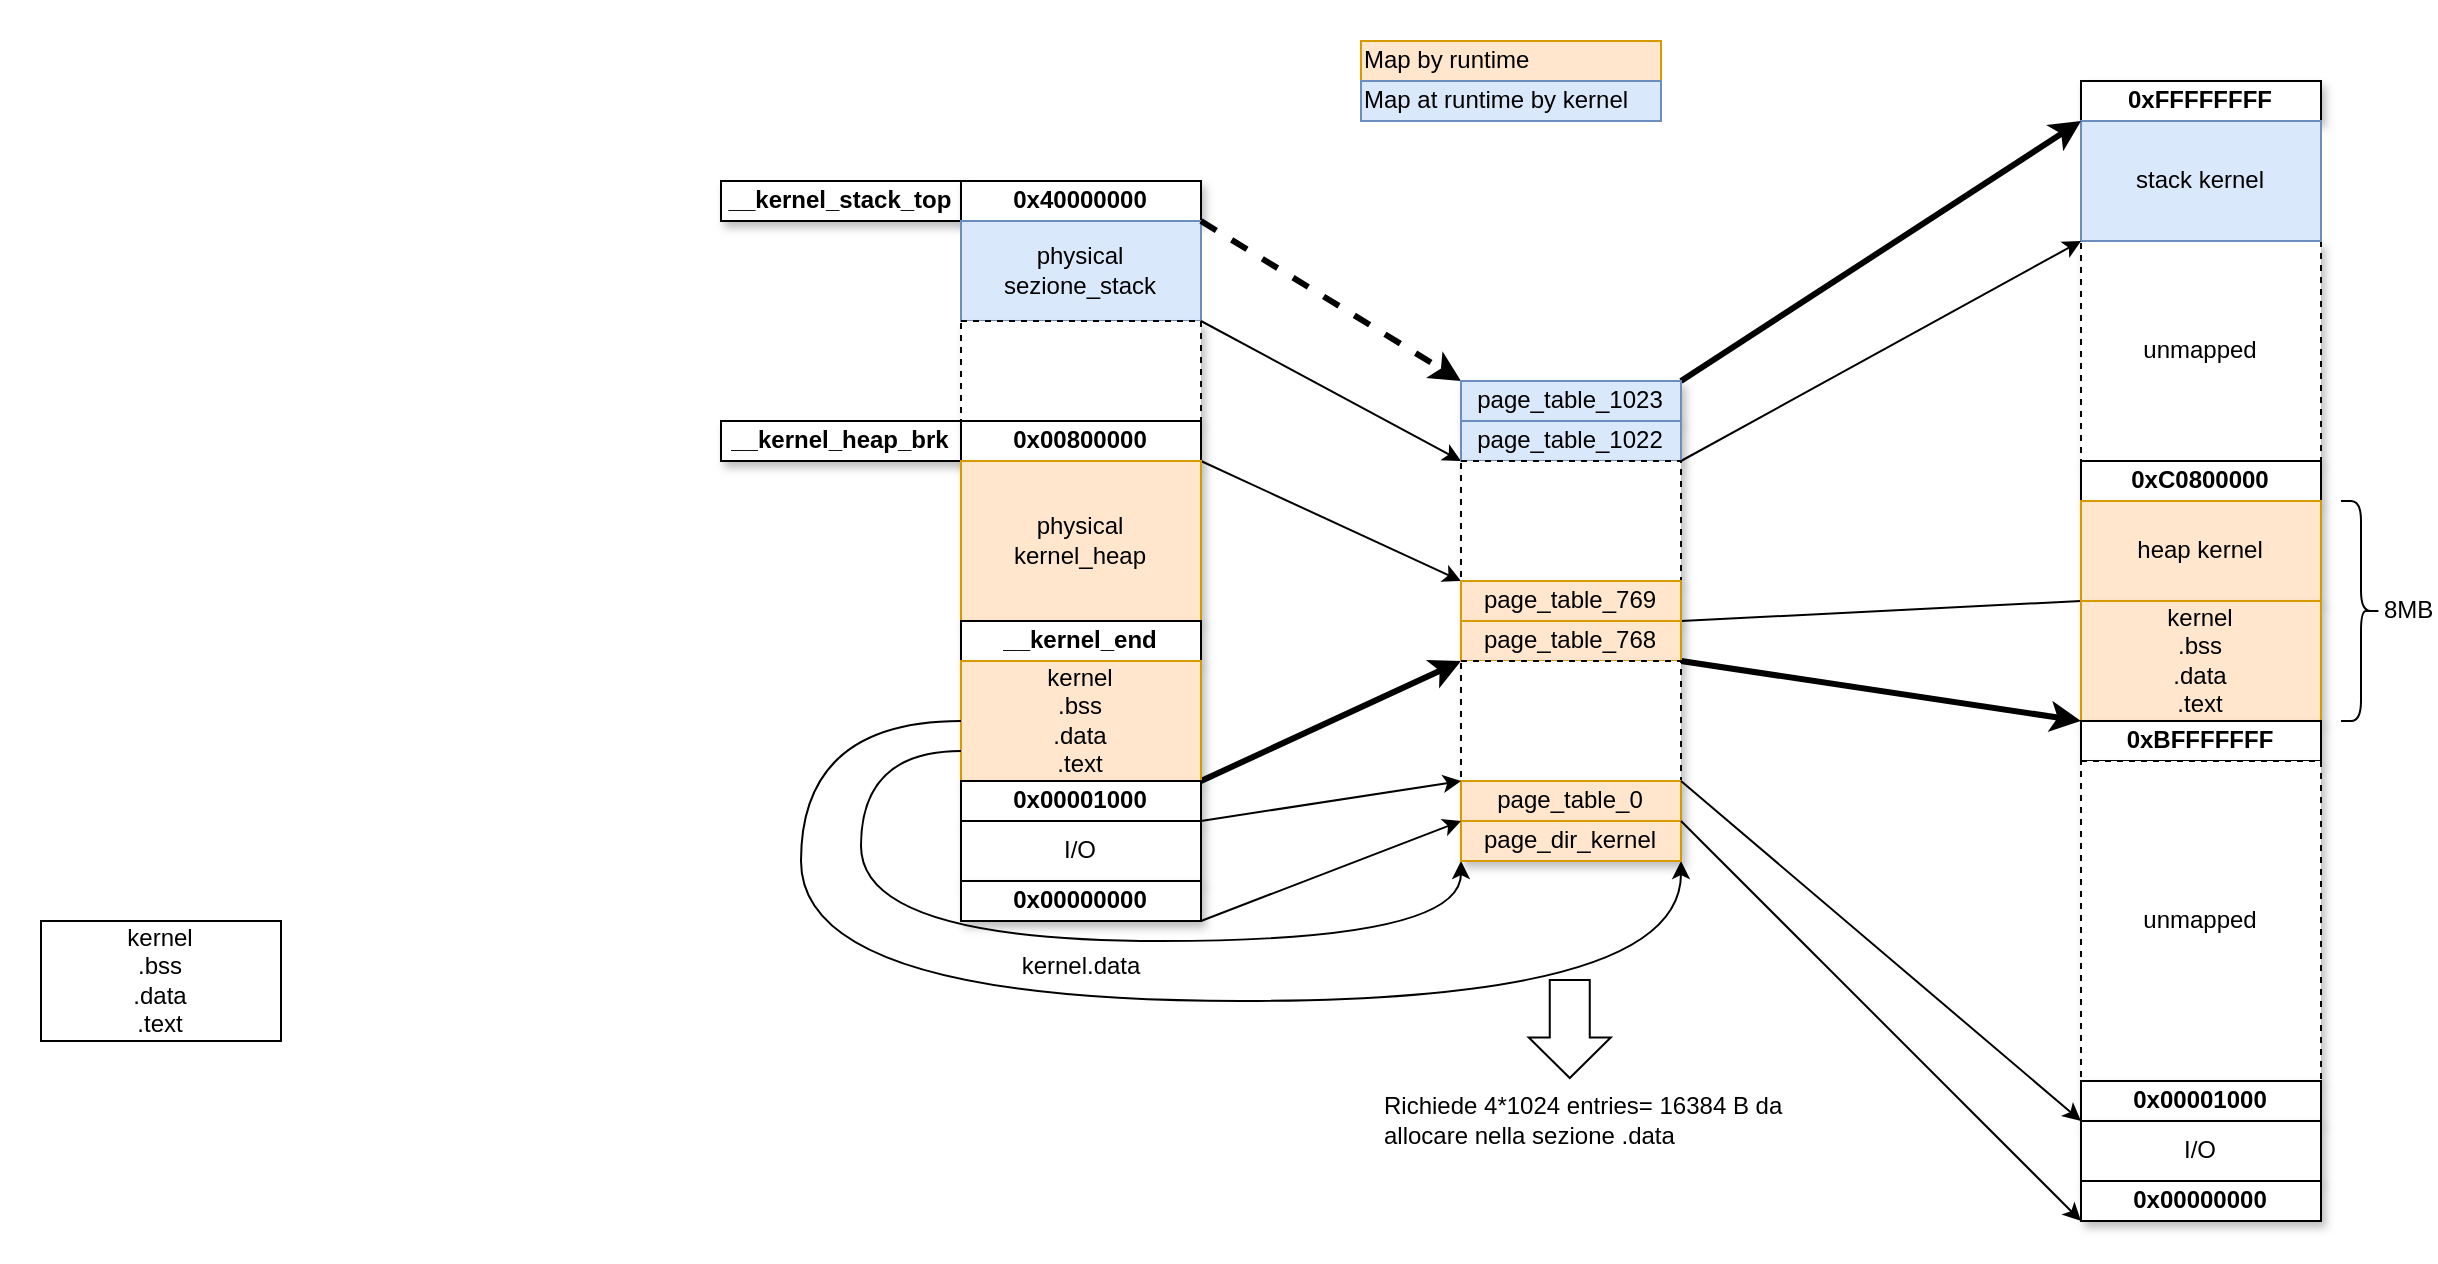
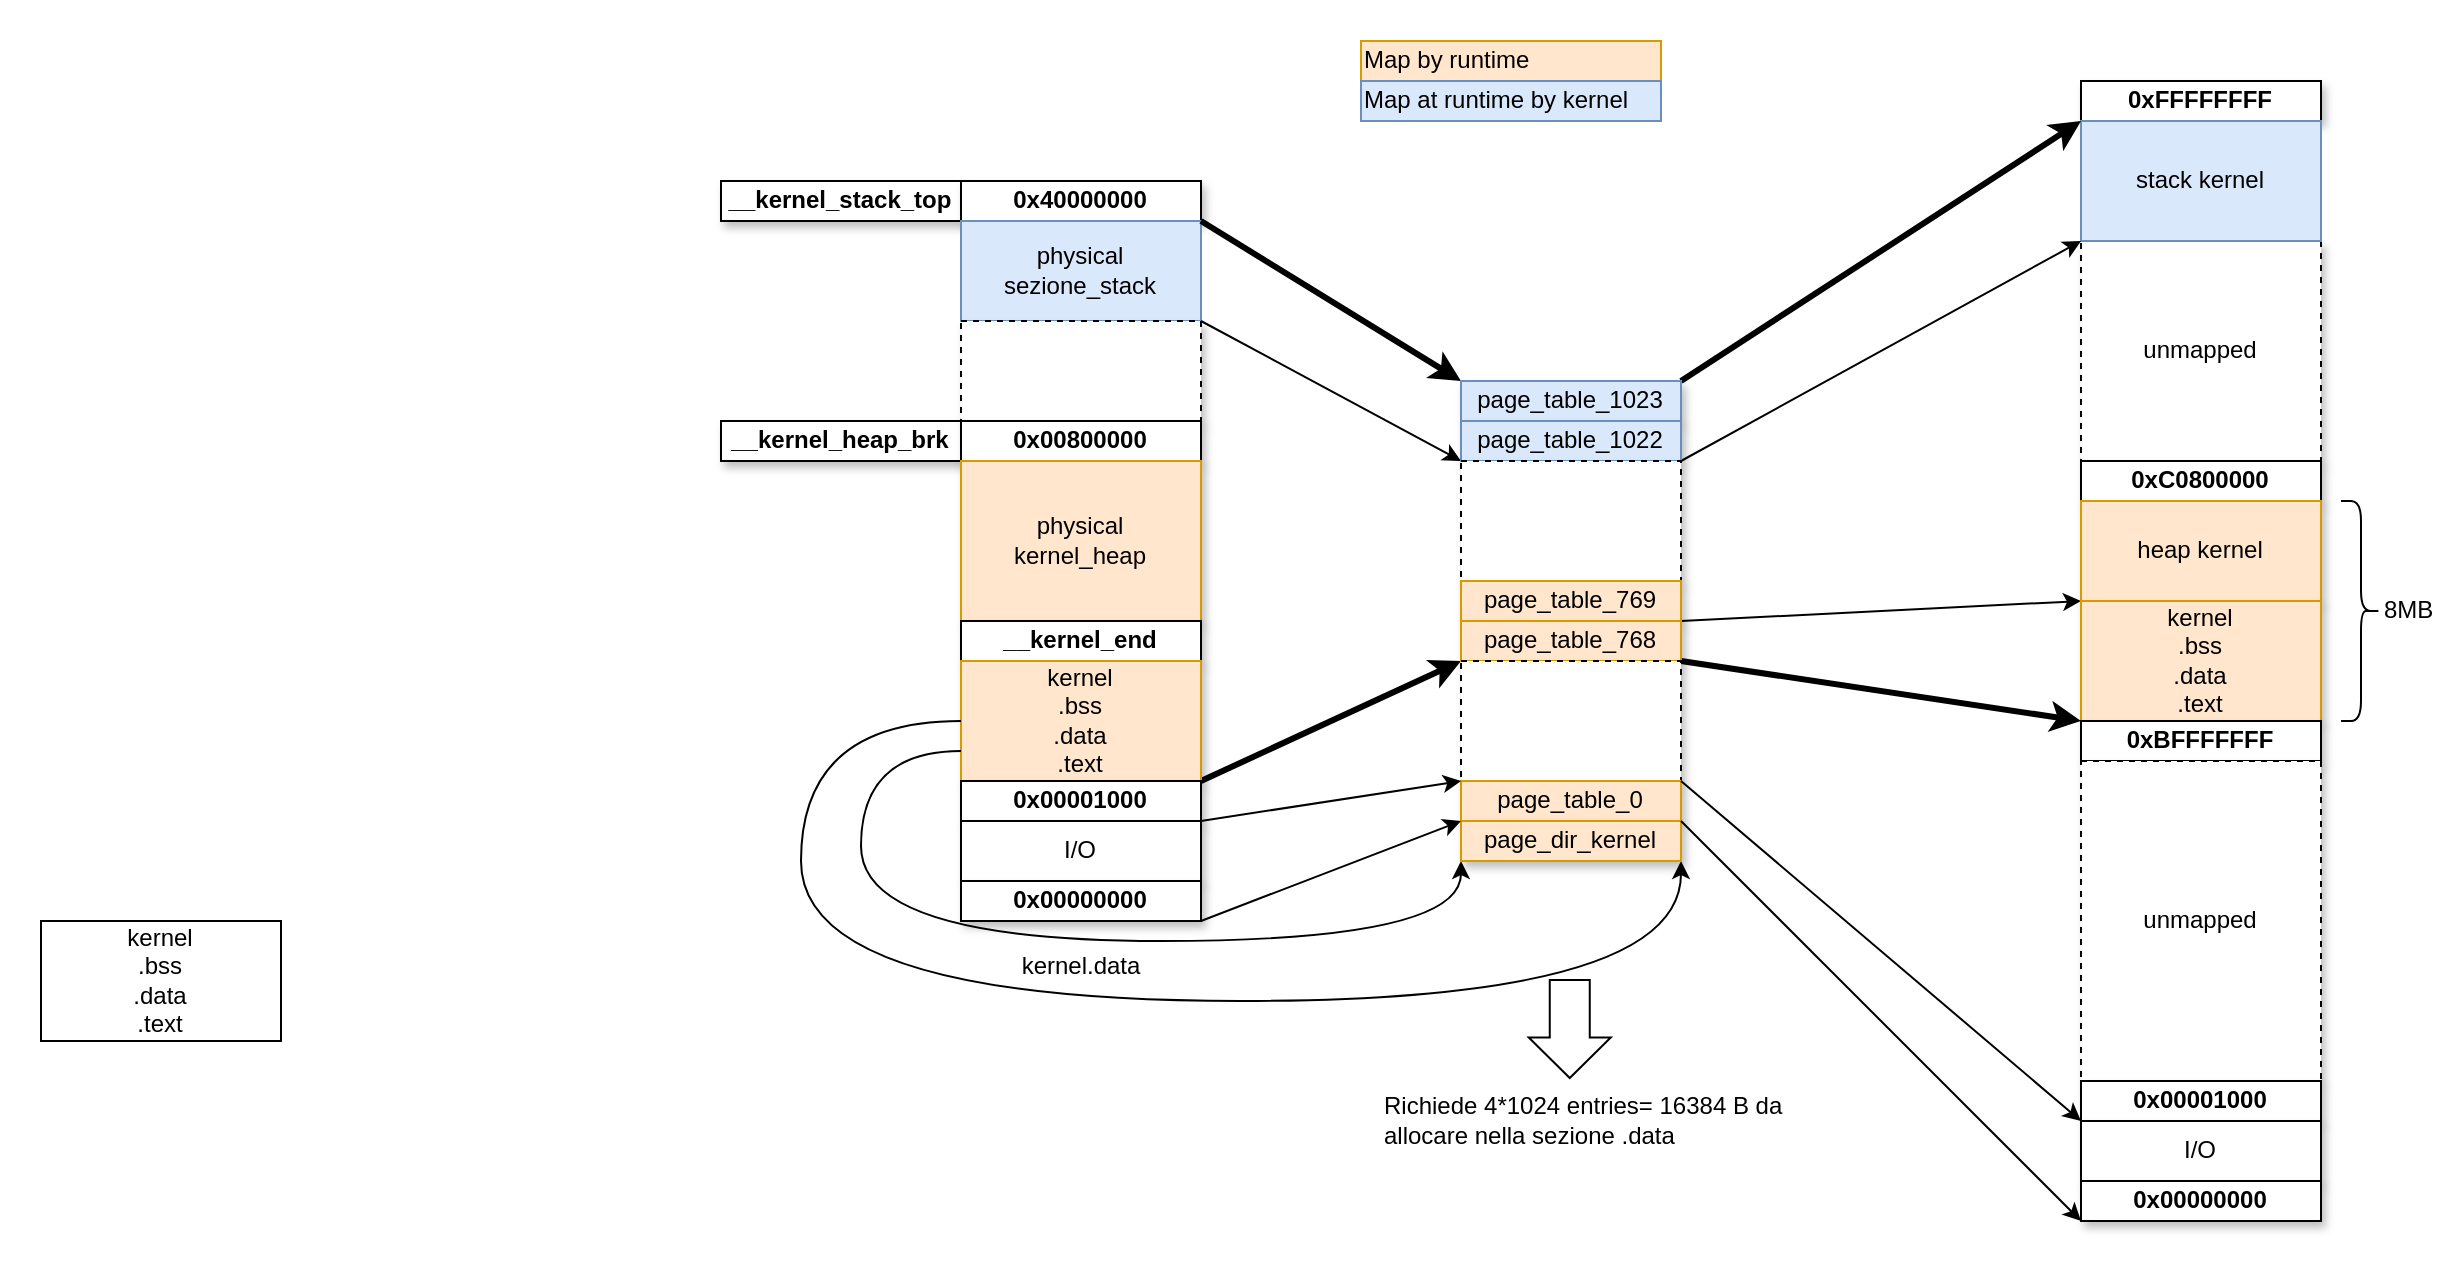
edge "physical sezione_stack" -> "page_table_1023": style dashed -> solid
edge "0x00800000" -> "page_table_769": removed
edge "heap kernel" -- "page_table_768": arrowhead none -> classic
